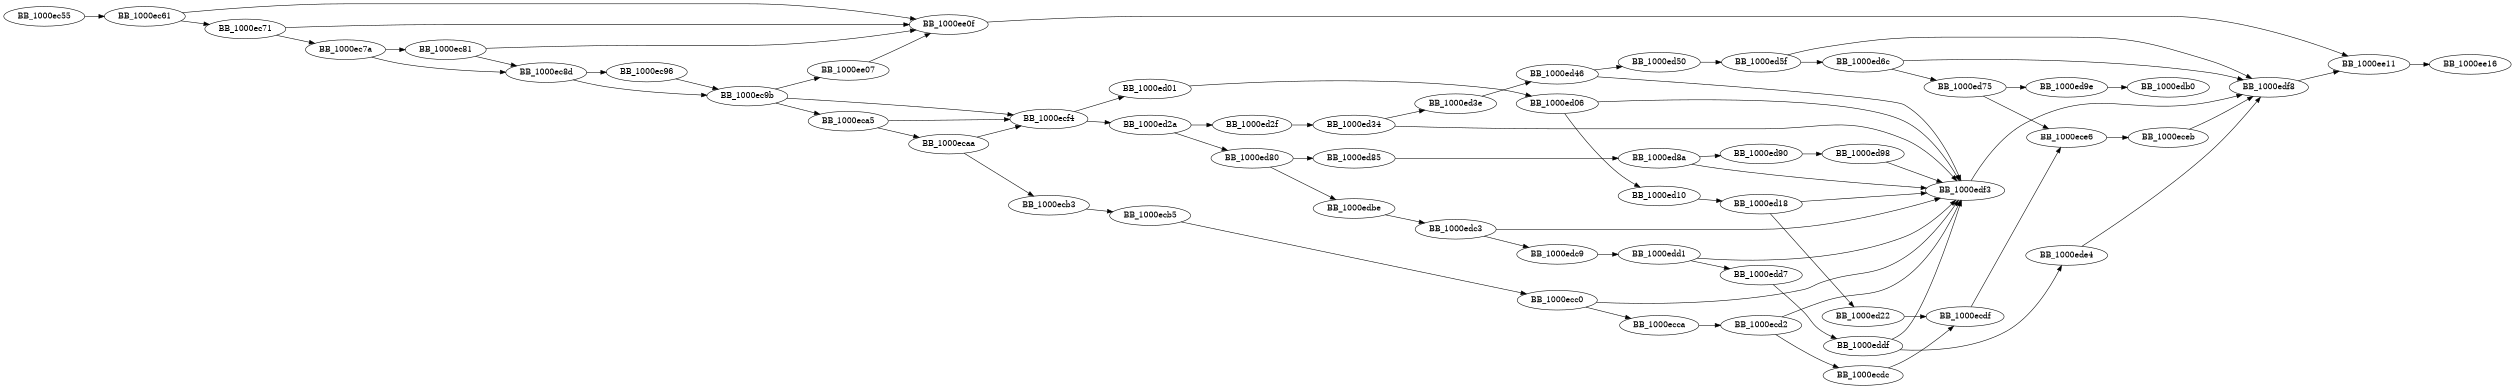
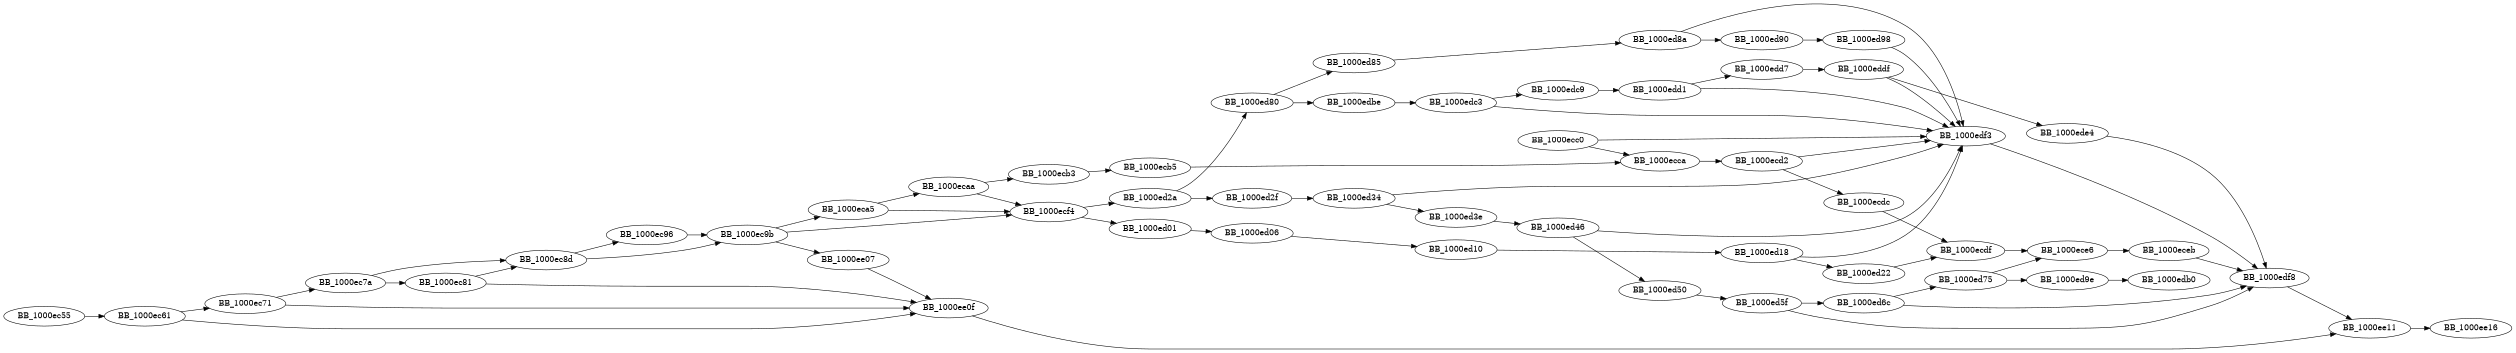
edge "BB_1000ed06" -> "BB_1000edf3": removed
edge "BB_1000ecb5" -> "BB_1000ecc0": now "BB_1000ecb5" -> "BB_1000ecca"
